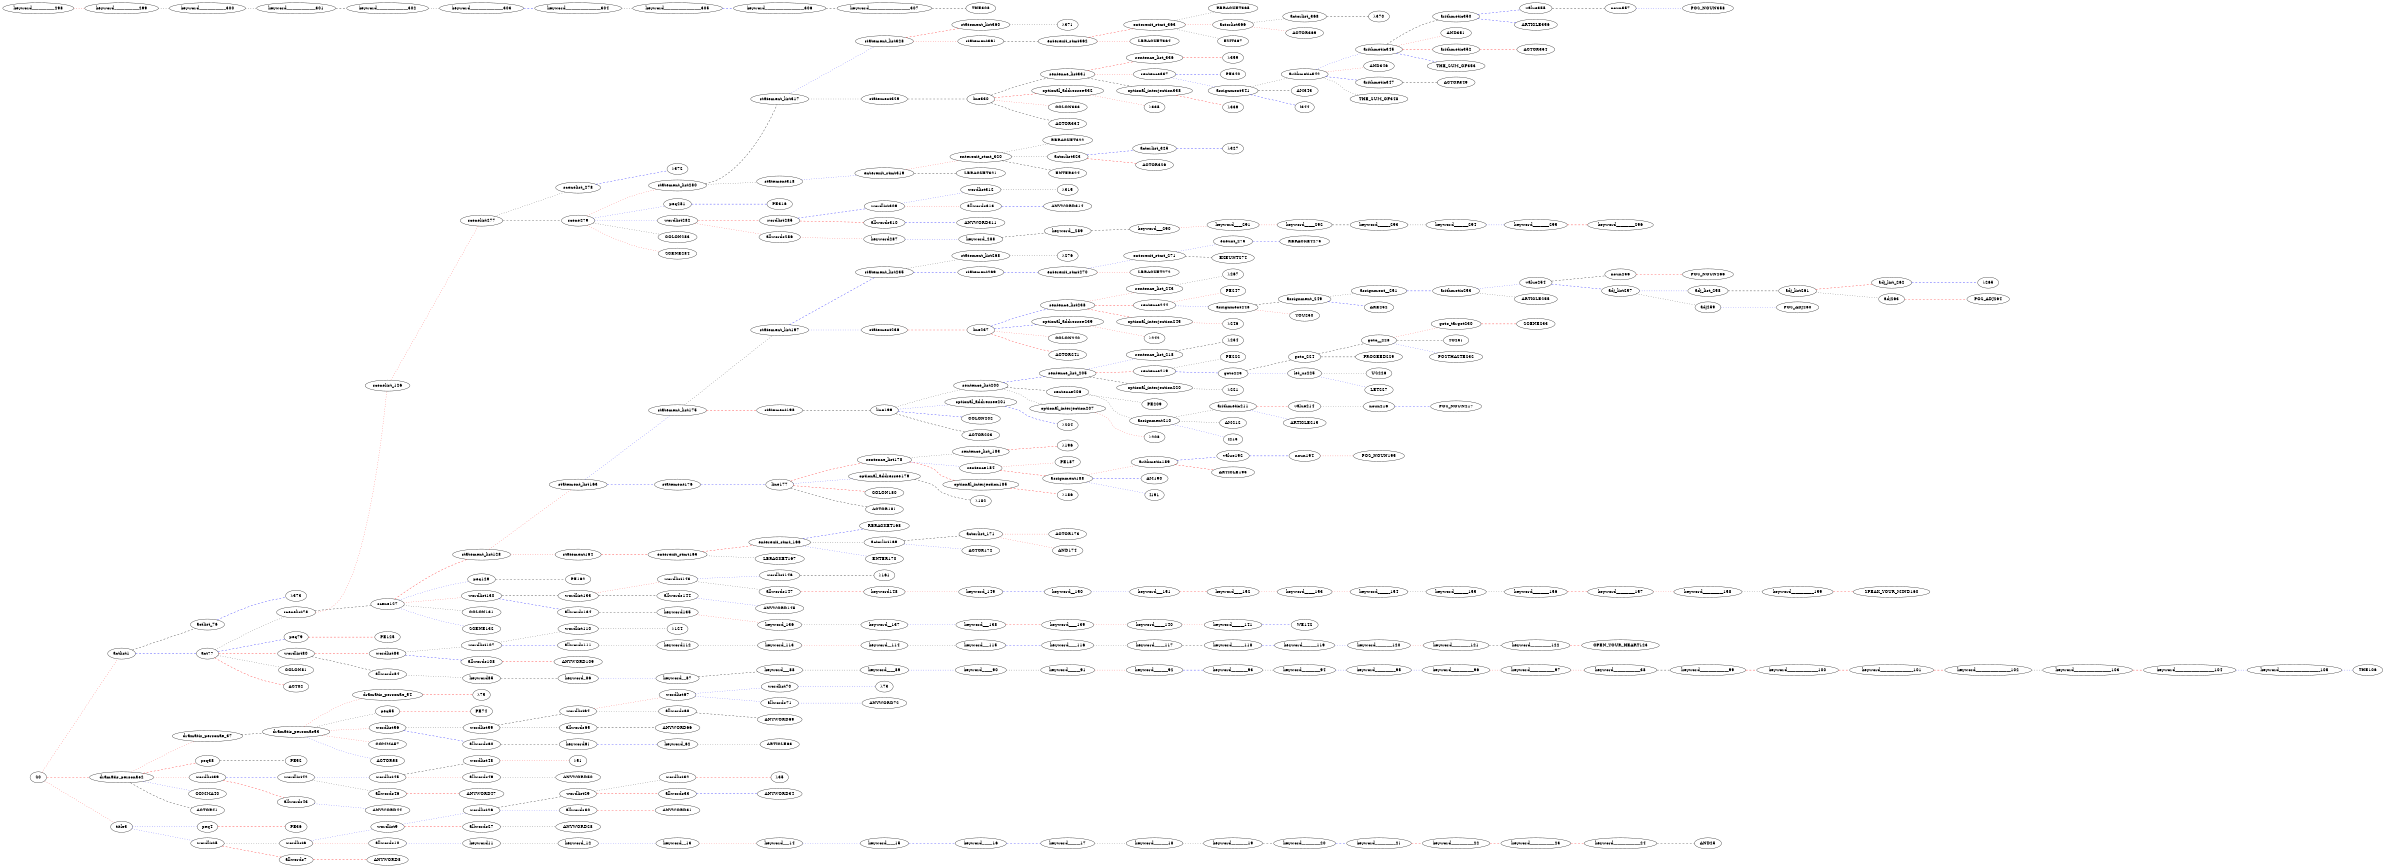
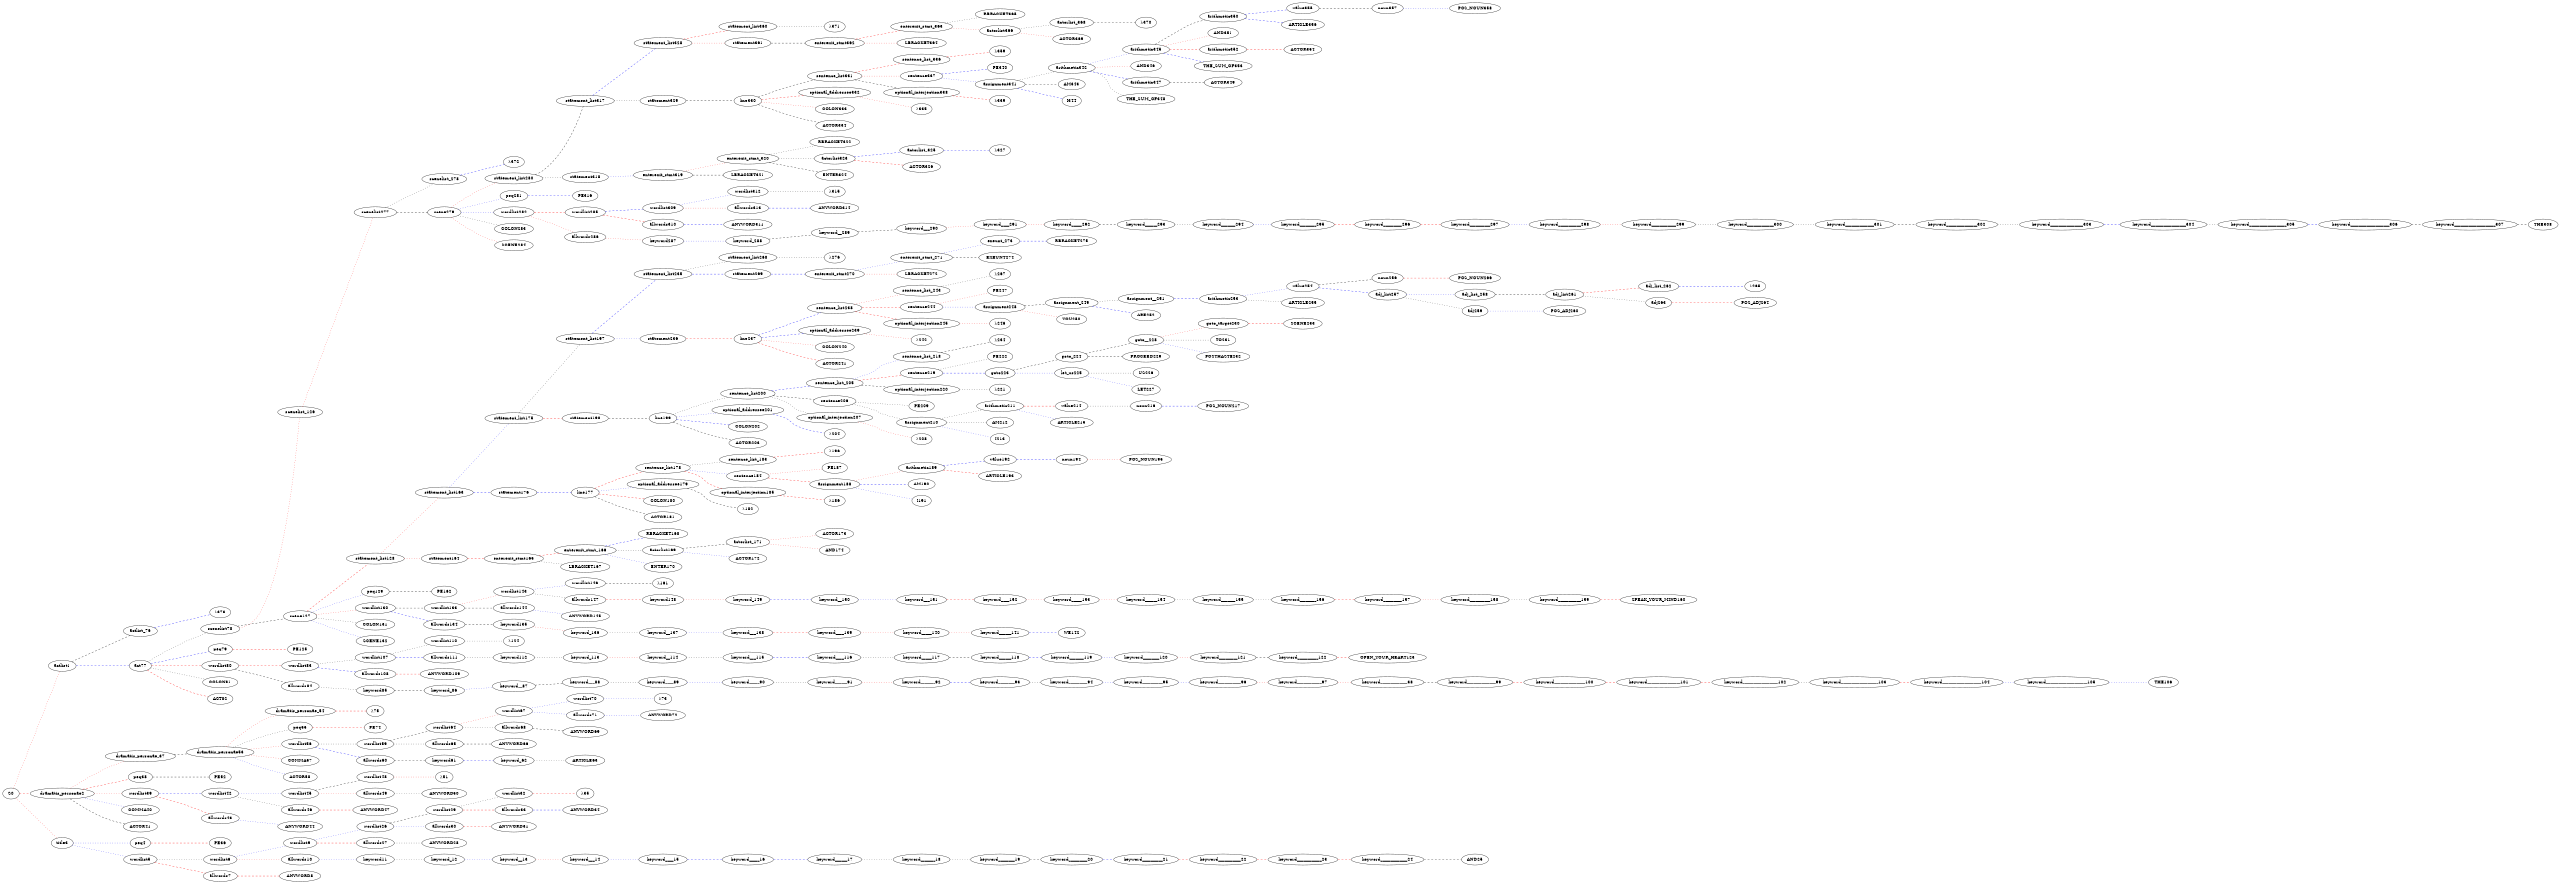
node "EXIT367": removed
edge "statement_list328" -- "statement_list317": style dotted -> dashed
node "keyword__________297": added
edge "goto__228" -- "TO231": style dashed -> dotted
